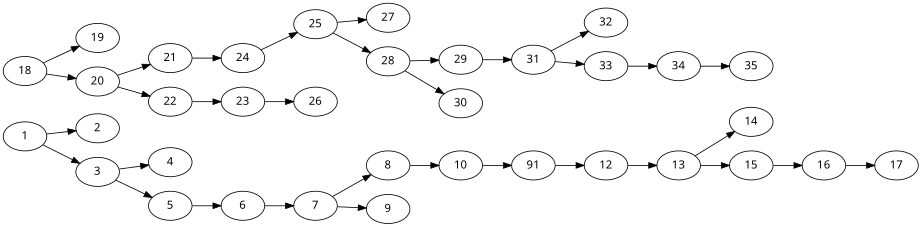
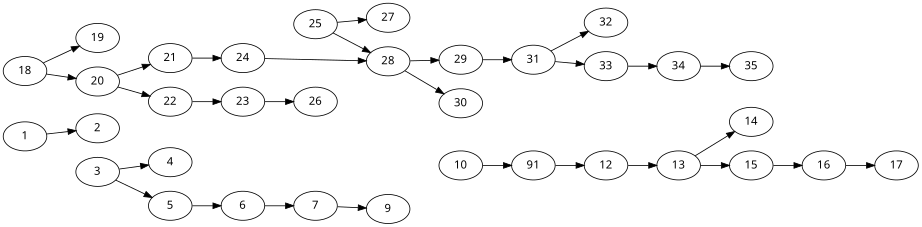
edge "24" -> "25": now "24" -> "28"
edge "1" -> "3": removed
node "8": removed
